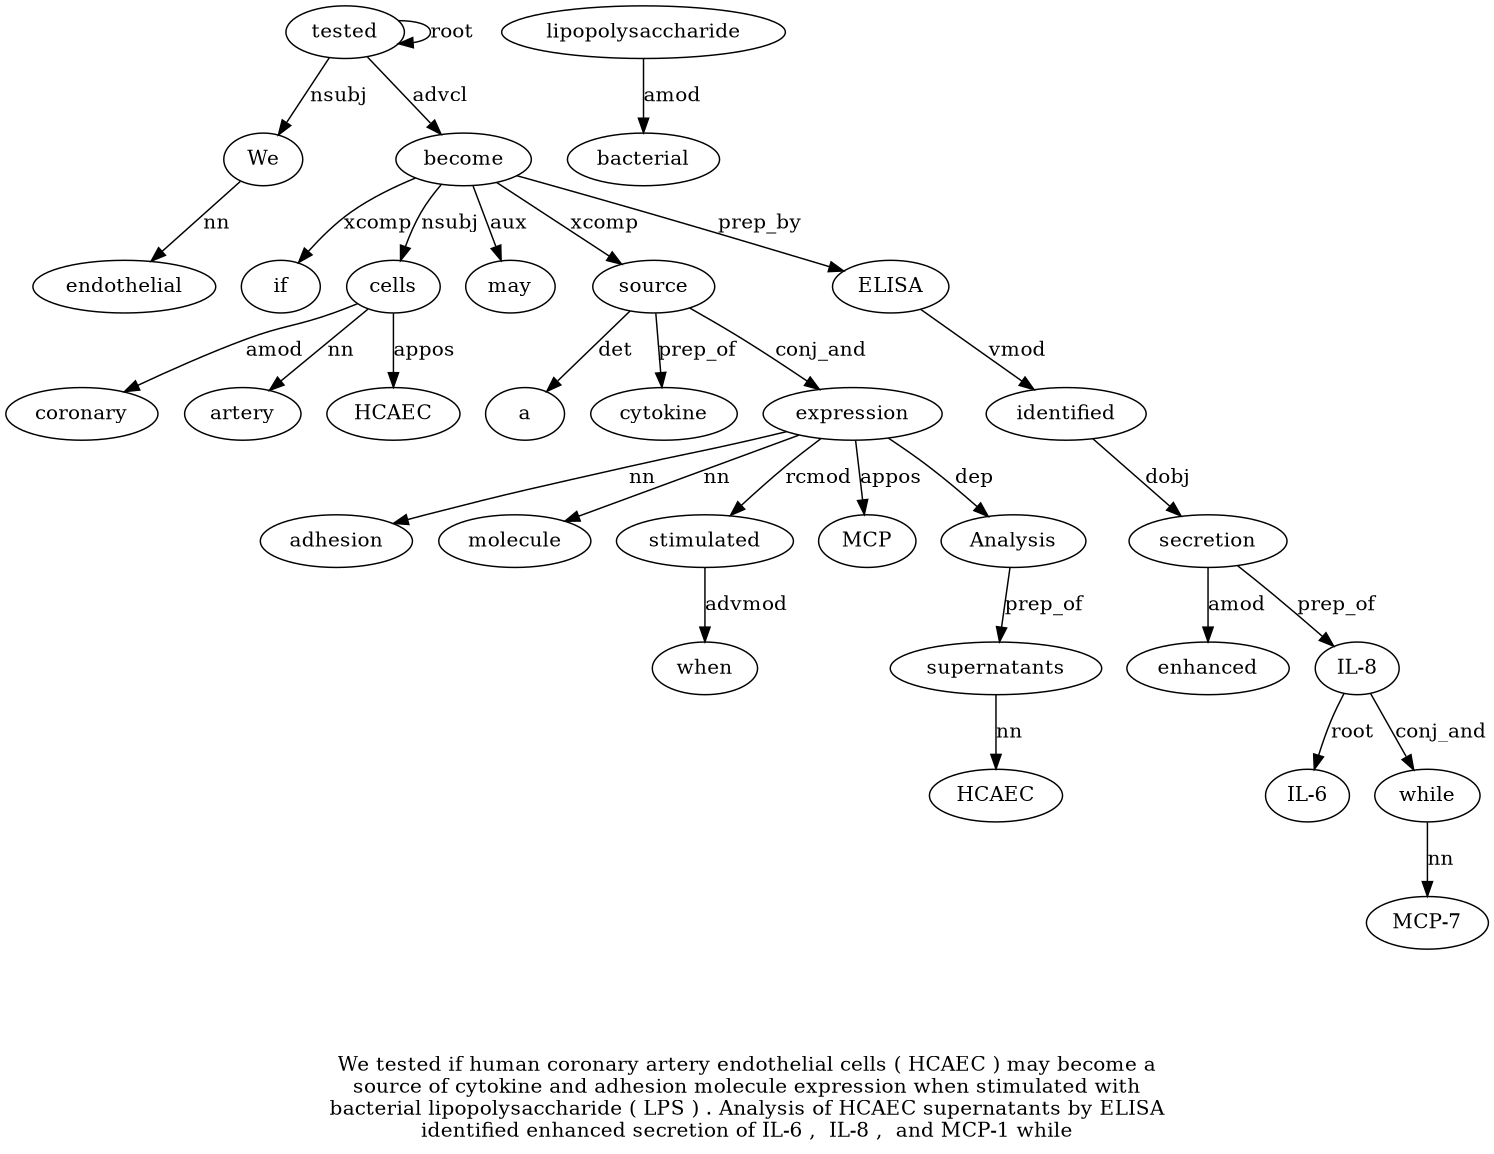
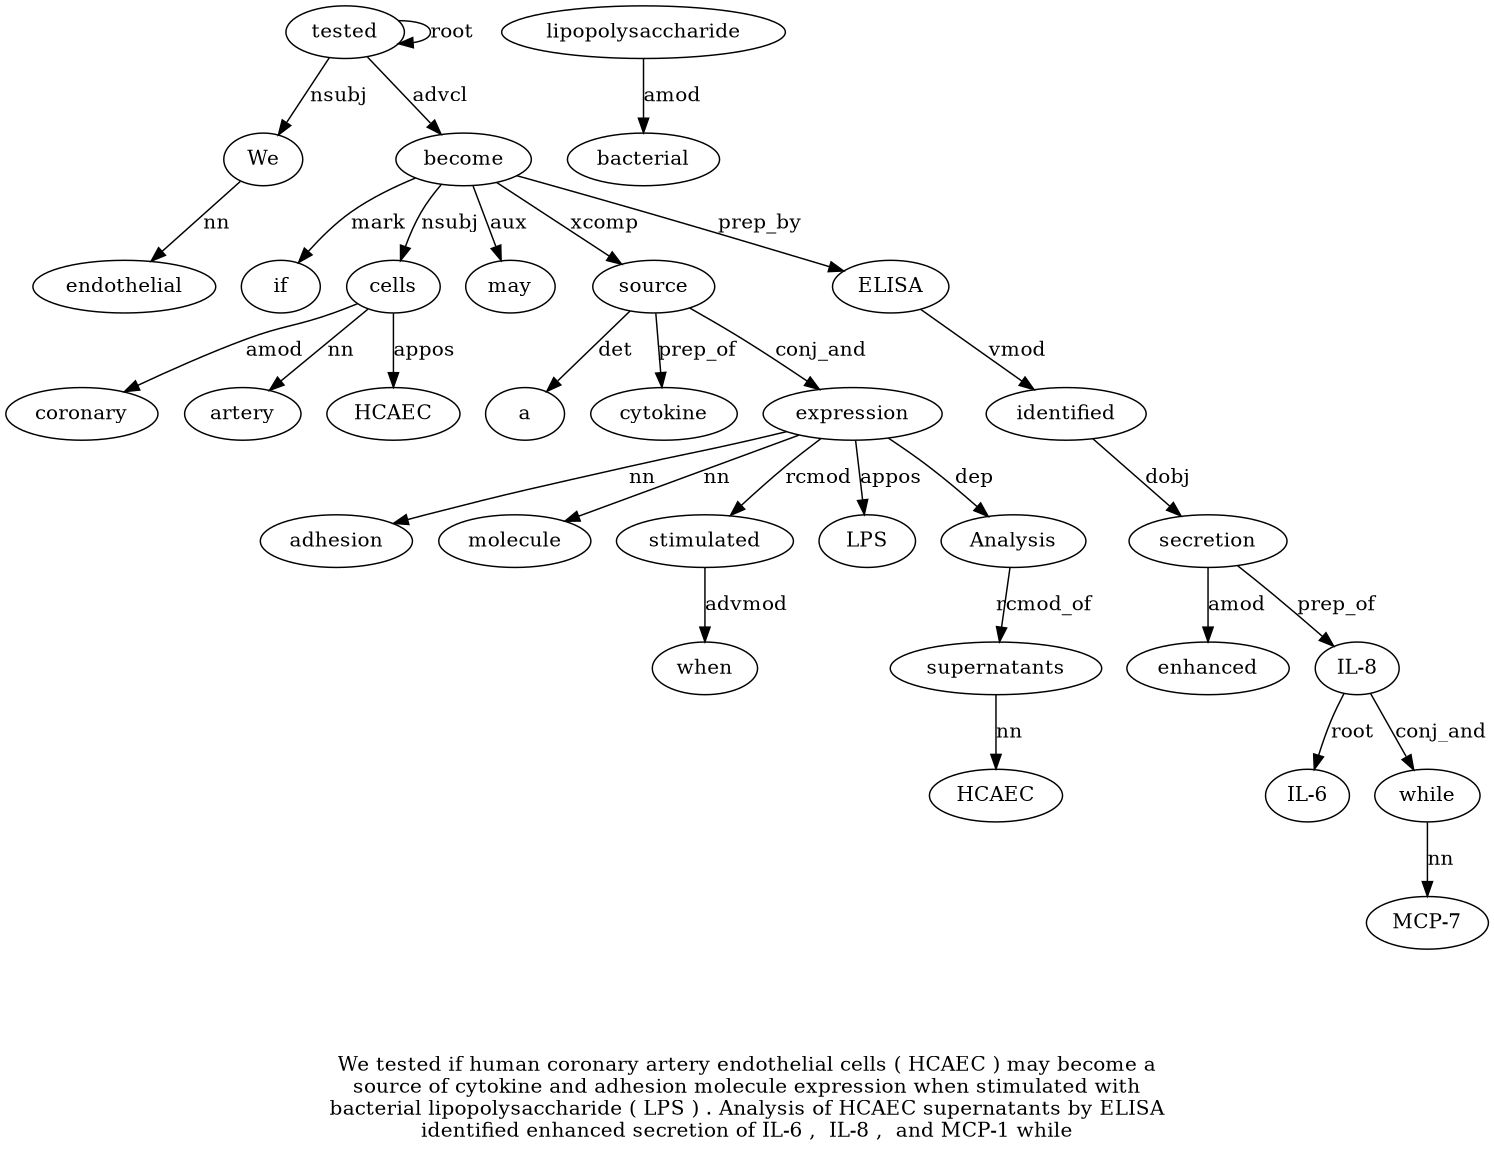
edge "become" -> "if": label "xcomp" -> "mark"
node "MCP": label "MCP" -> "LPS"
edge "Analysis" -> "supernatants": label "prep_of" -> "rcmod_of"
